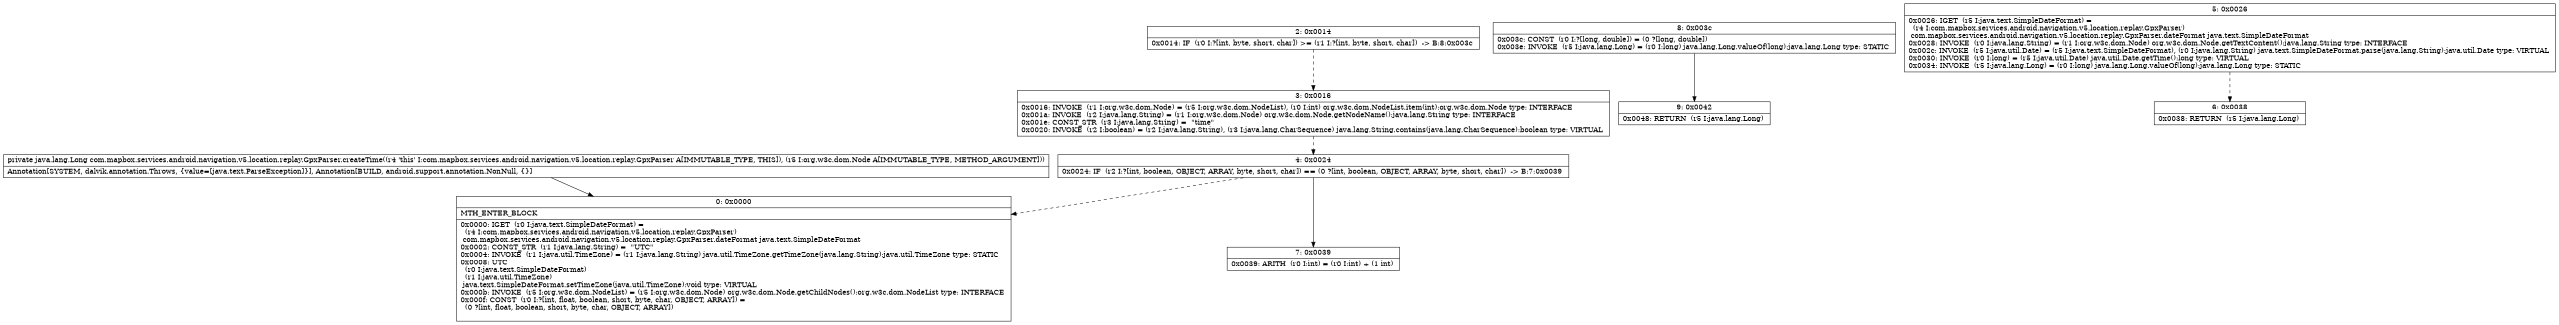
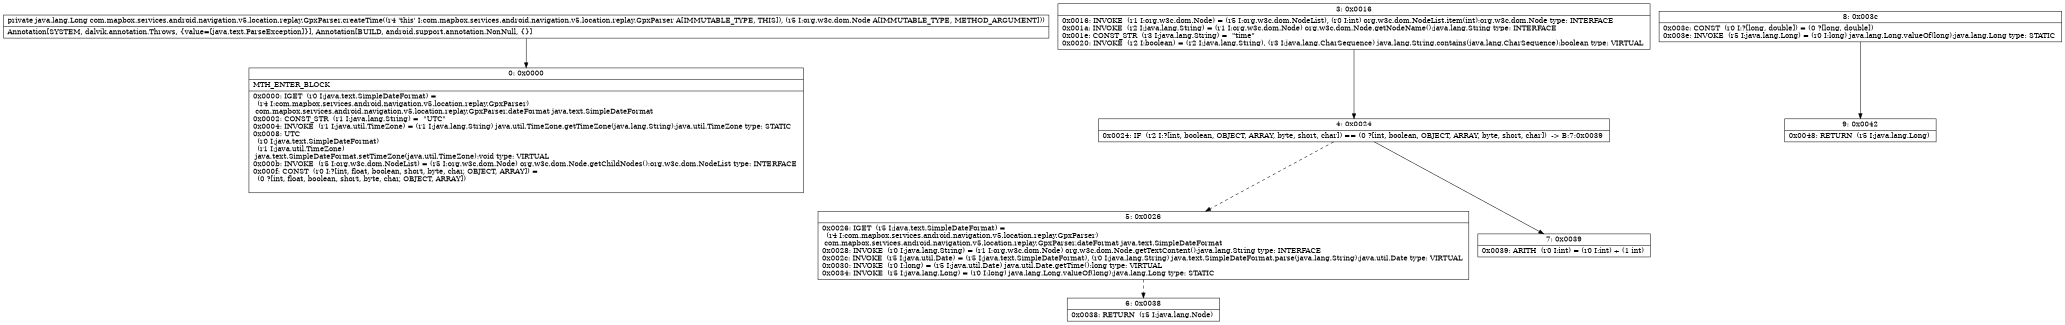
node "2: 0x0014": removed
node "6: 0x0038": text "0x0038: RETURN  (r5 I:java.lang.Long)" -> "0x0038: RETURN  (r5 I:java.lang.Node)"
edge "3: 0x0016" -> "4: 0x0024": style dashed -> solid
edge "4: 0x0024" -> "0: 0x0000": now "4: 0x0024" -> "5: 0x0026"
